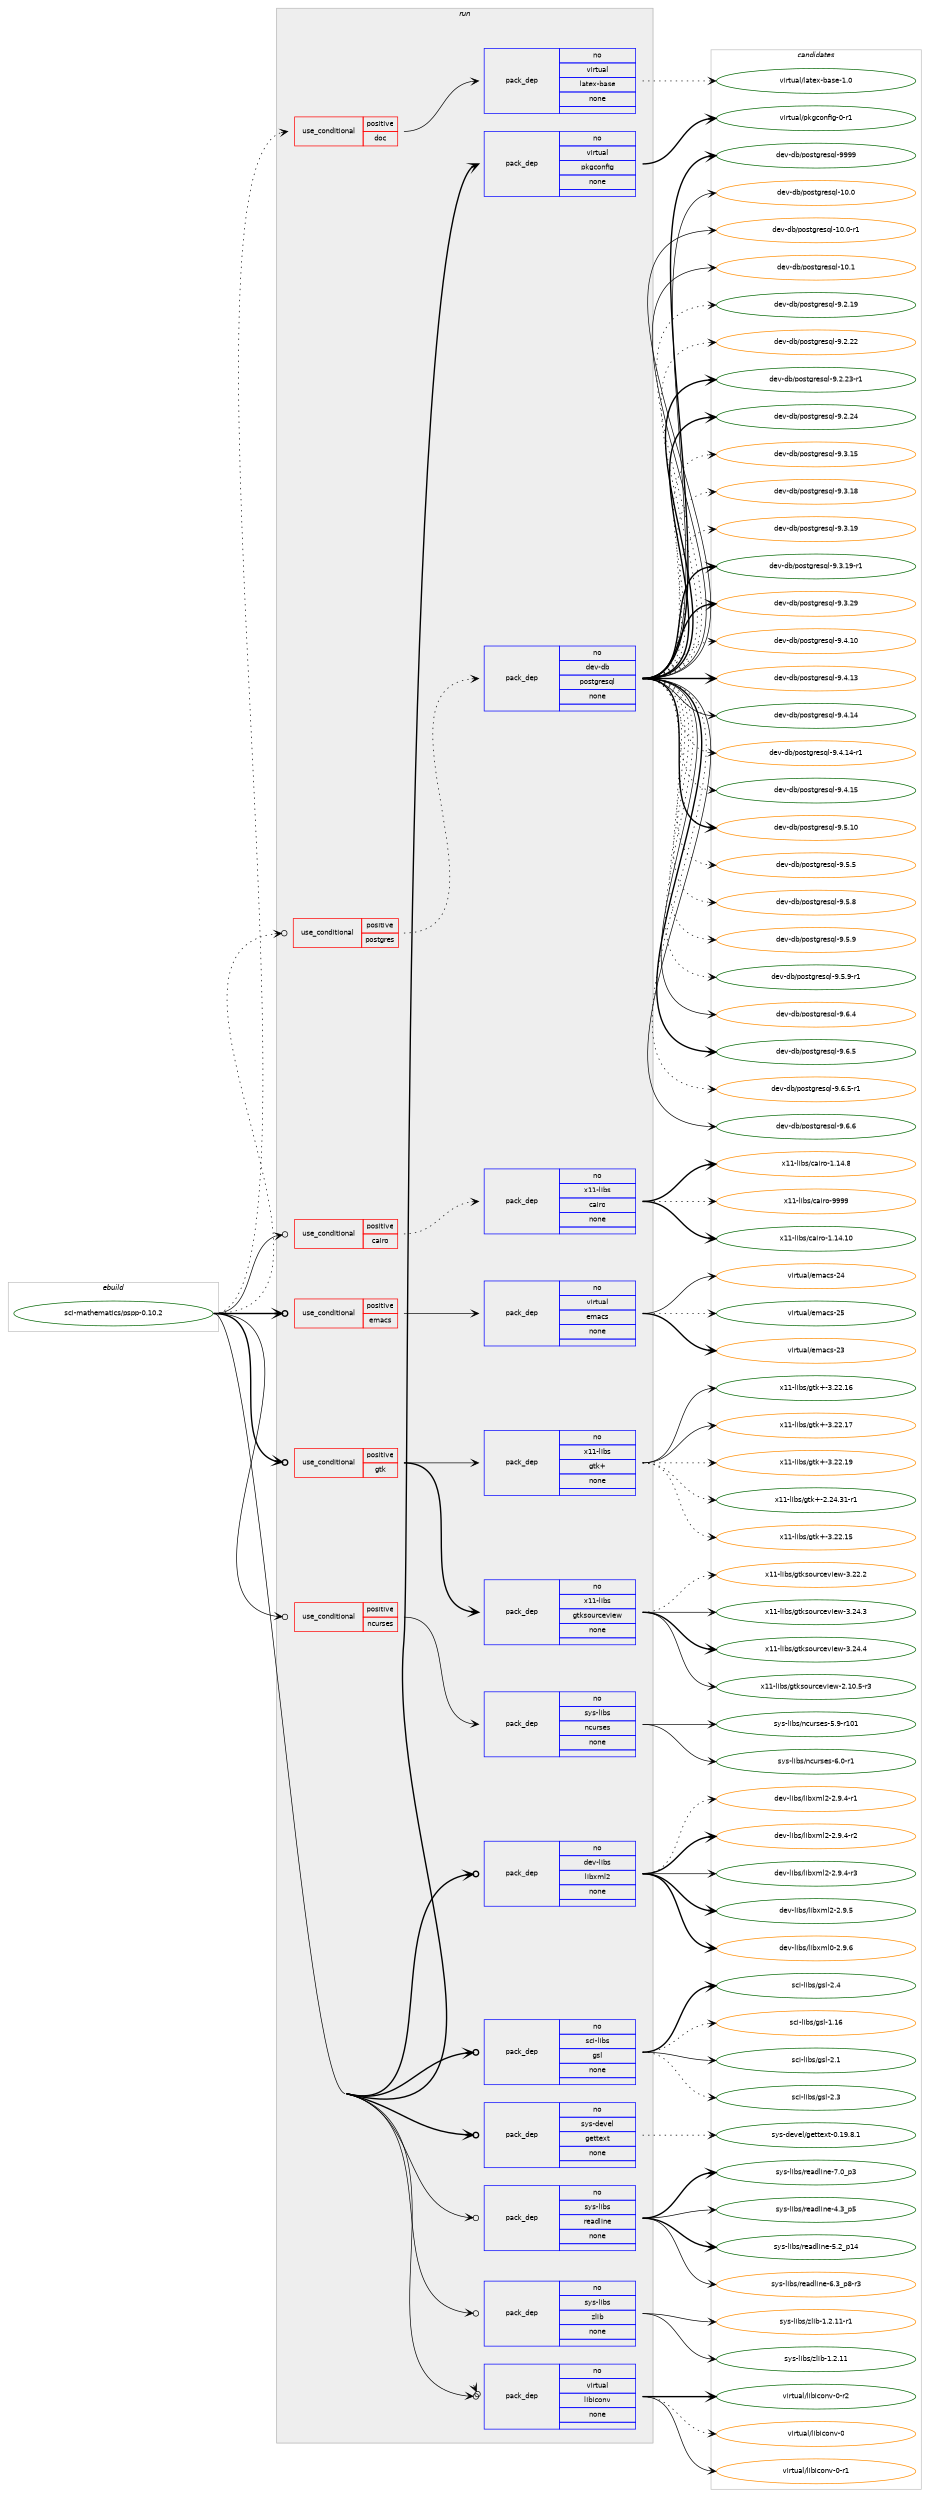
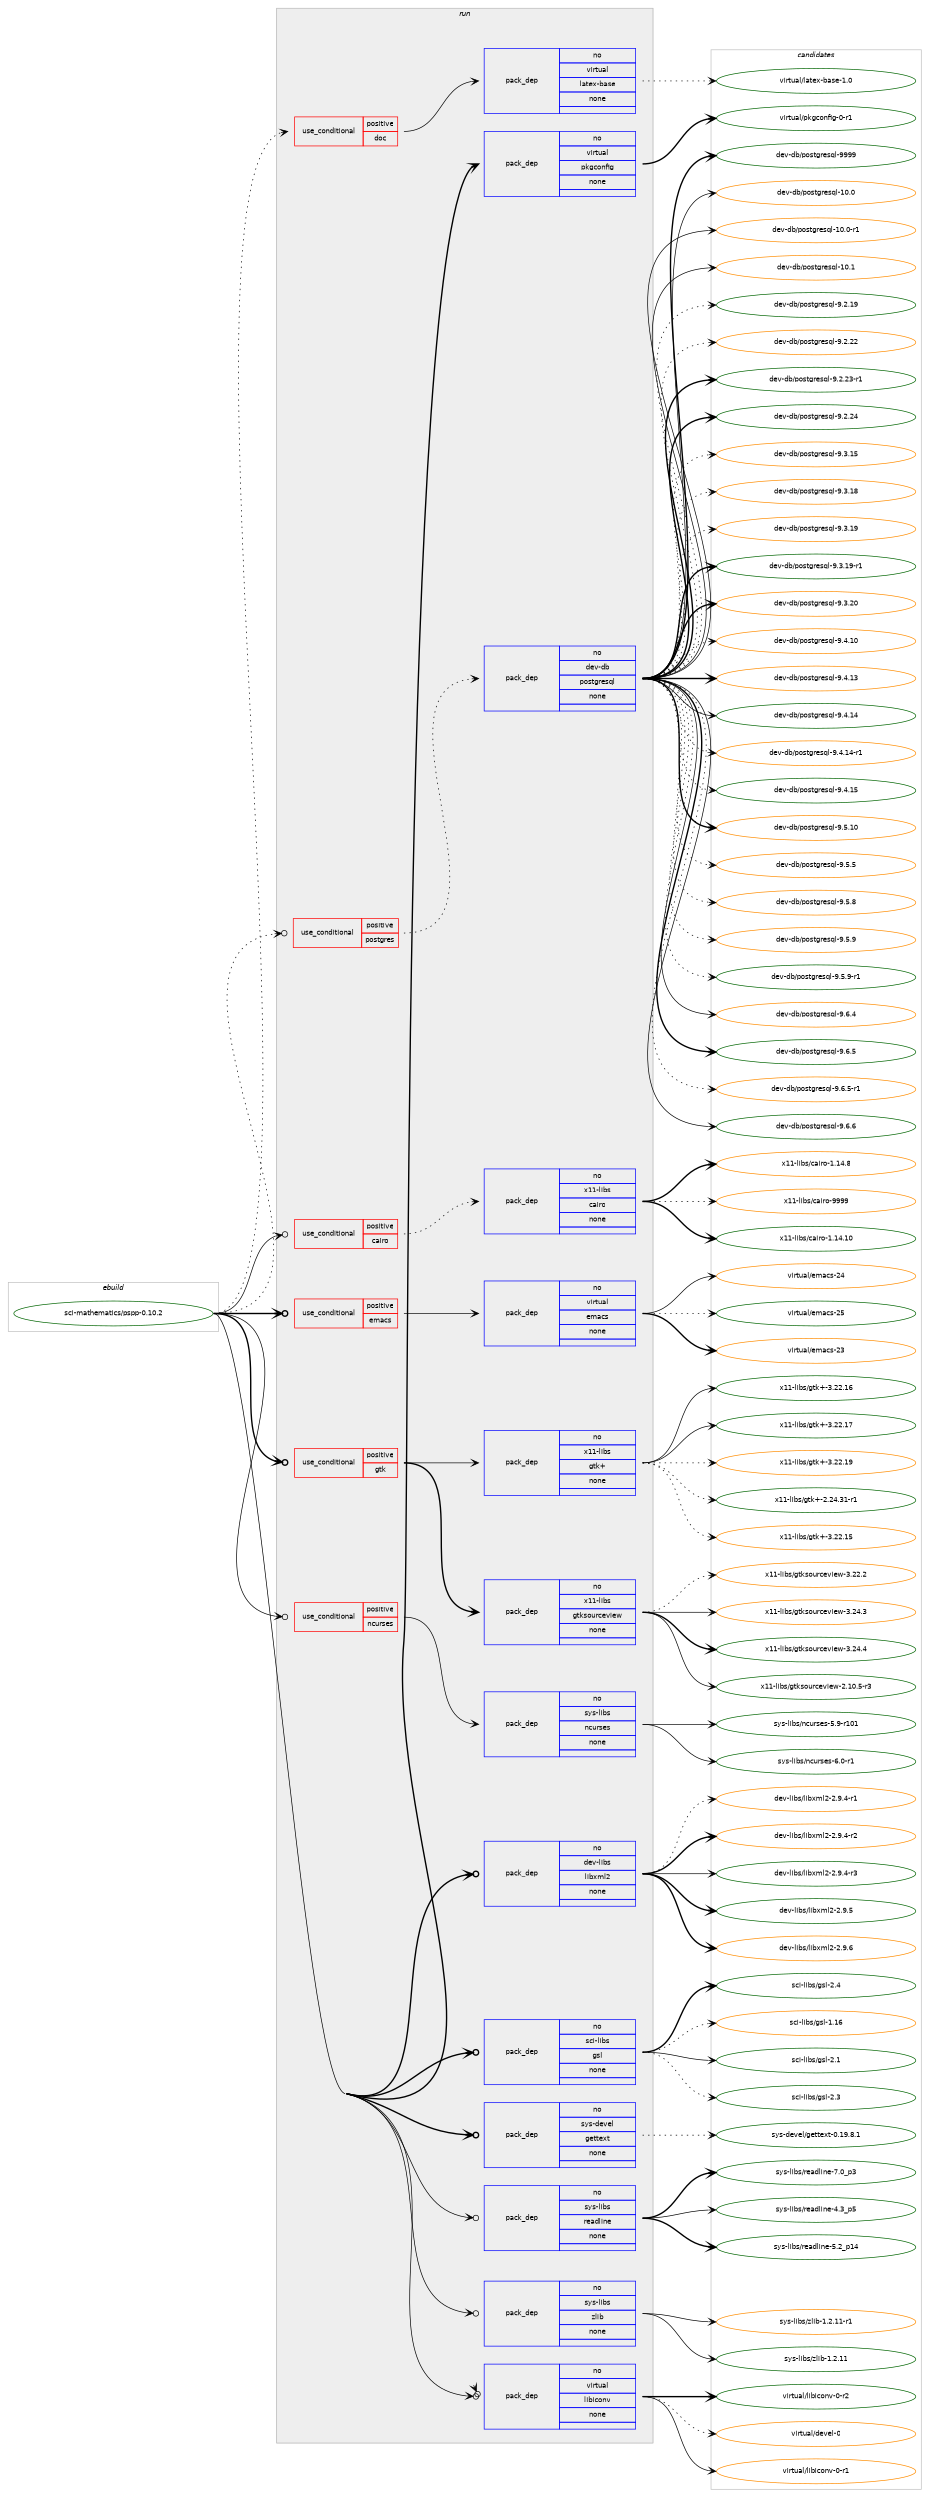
node "dev-db/postgresql-9.3.29": label "dev-db/postgresql-9.3.29" -> "dev-db/postgresql-9.3.20"
node "x11-libs/gtk+-3.22.17": color darkorange -> darkgreen
node "x11-libs/gtksourceview-3.24.3": color darkgreen -> darkorange
node "dev-libs/libxml0-2.9.6": label "dev-libs/libxml0-2.9.6" -> "dev-libs/libxml2-2.9.6"
node "sys-libs/readline-6.3_p8-r3": removed
node "virtual/libiconv-0": label "virtual/libiconv-0" -> "virtual/devel-0"
